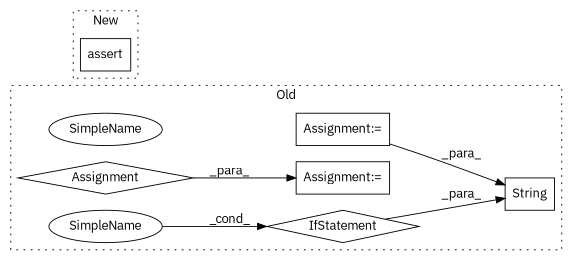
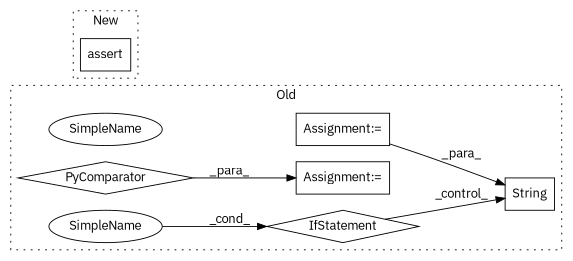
node "Assignment": label "Assignment" -> "PyComparator"
edge "IfStatement" -> "String": label "_para_" -> "_control_"
